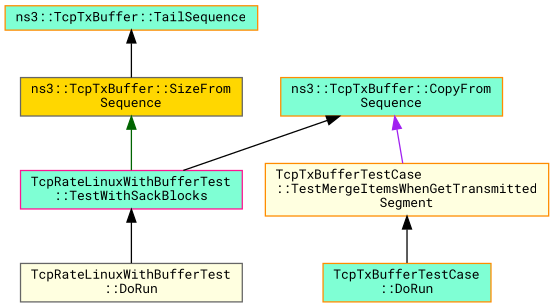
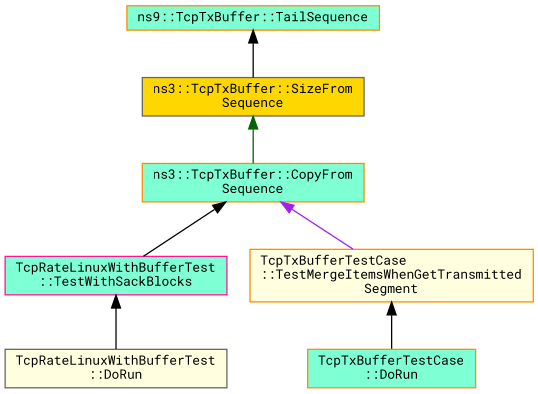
node "ns3::TcpTxBuffer::TailSequence": label "ns3::TcpTxBuffer::TailSequence" -> "ns9::TcpTxBuffer::TailSequence"
edge "TcpRateLinuxWithBufferTest ::TestWithSackBlocks" -> "ns3::TcpTxBuffer::SizeFrom Sequence": now "ns3::TcpTxBuffer::CopyFrom Sequence" -> "ns3::TcpTxBuffer::SizeFrom Sequence"
